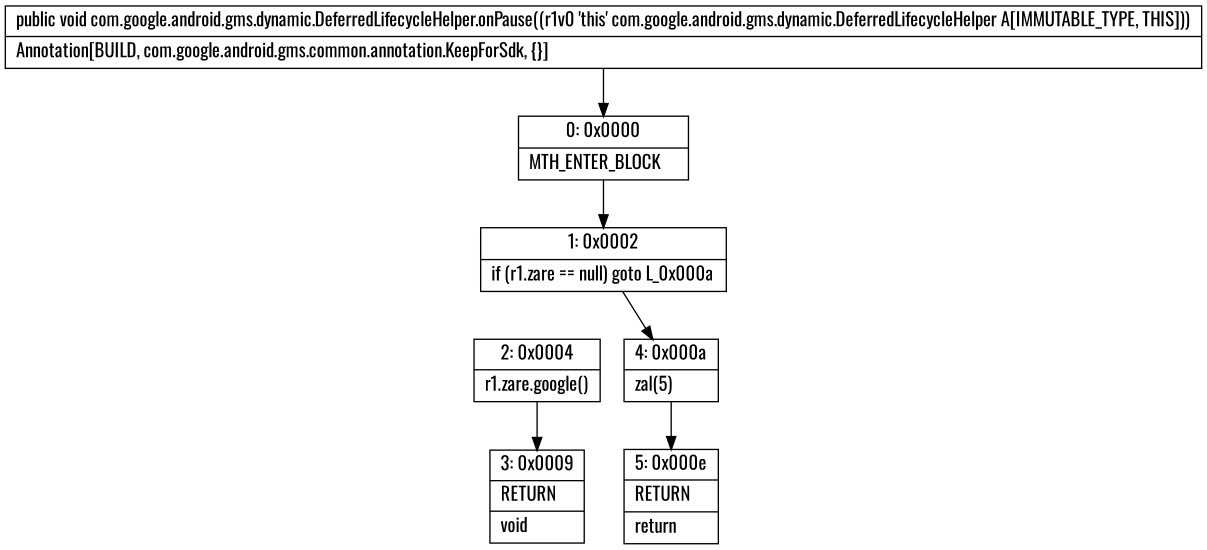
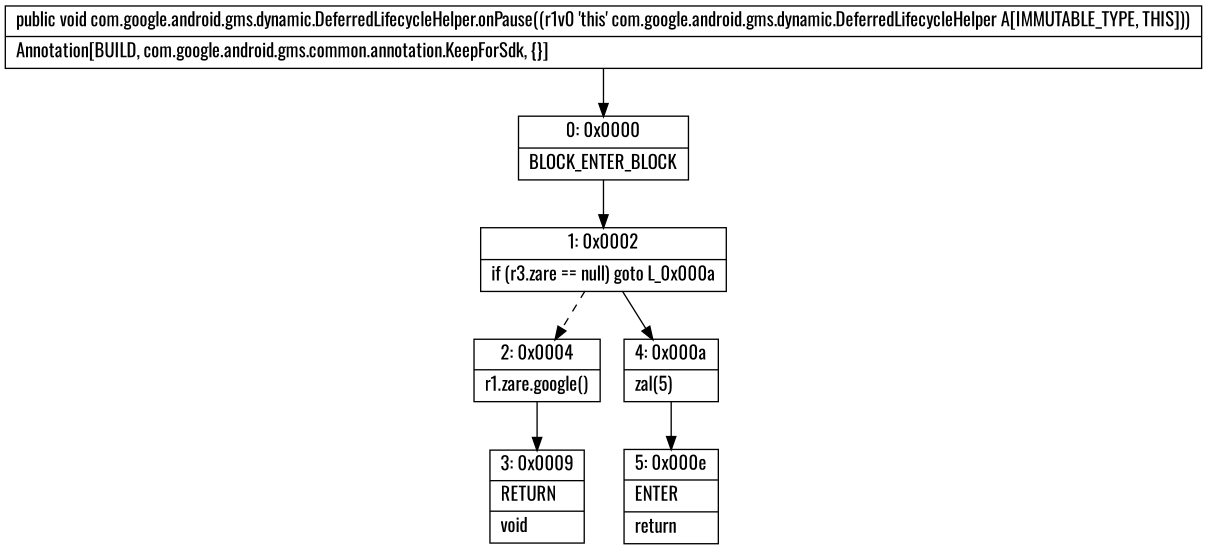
node "0: 0x0000": text "MTH_ENTER_BLOCK" -> "BLOCK_ENTER_BLOCK"
node "1: 0x0002": text "if (r1.zare == null) goto L_0x000a" -> "if (r3.zare == null) goto L_0x000a"
edge "1: 0x0002" -> "2: 0x0004": added
node "5: 0x000e": text "RETURN" -> "ENTER"
